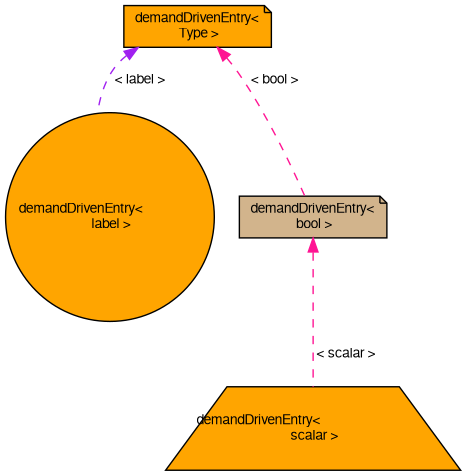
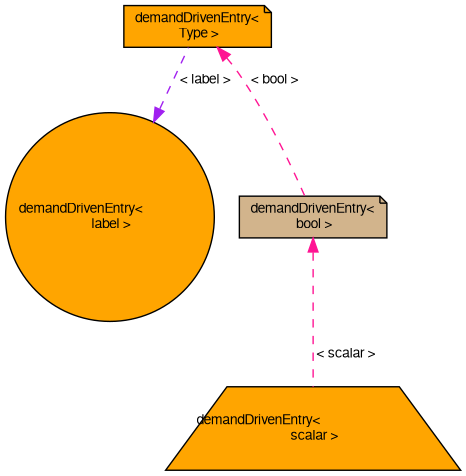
edge "demandDrivenEntry< label >" -> "demandDrivenEntry< Type >": reversed
